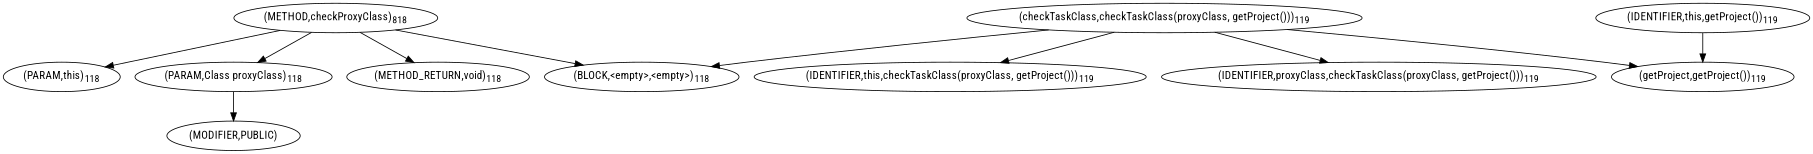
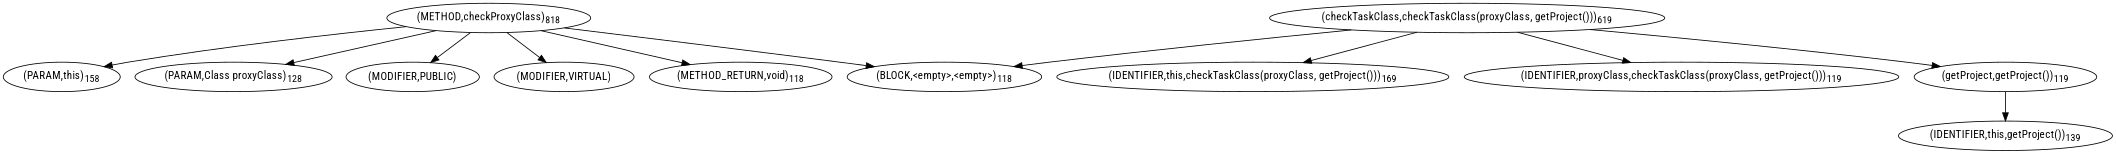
node "(checkTaskClass,checkTaskClass(proxyClass, getProject()))": text "119" -> "619"
node "(IDENTIFIER,this,getProject())": text "119" -> "139"
edge "(IDENTIFIER,this,getProject())" -> "(getProject,getProject())": reversed
node "(PARAM,this)": text "118" -> "158"
node "(PARAM,Class proxyClass)": text "118" -> "128"
node "(IDENTIFIER,this,checkTaskClass(proxyClass, getProject()))": text "119" -> "169"
node "(MODIFIER,VIRTUAL)": added
edge "(PARAM,Class proxyClass)" -> "(MODIFIER,PUBLIC)": now "(METHOD,checkProxyClass)" -> "(MODIFIER,PUBLIC)"
